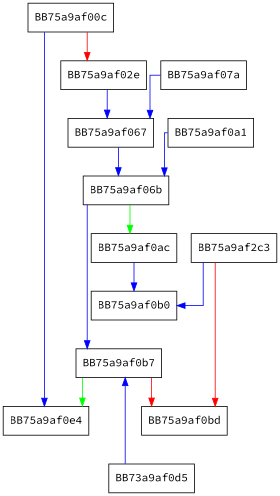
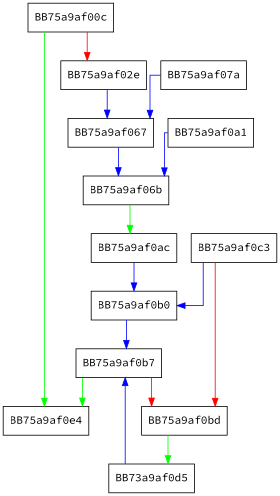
edge "BB75a9af00c" -> "BB75a9af0e4": color blue -> green
node "BB75a9af2c3": label "BB75a9af2c3" -> "BB75a9af0c3"
edge "BB75a9af06b" -> "BB75a9af0b7": now "BB75a9af0b0" -> "BB75a9af0b7"
edge "BB75a9af0bd" -> "BB73a9af0d5": added
